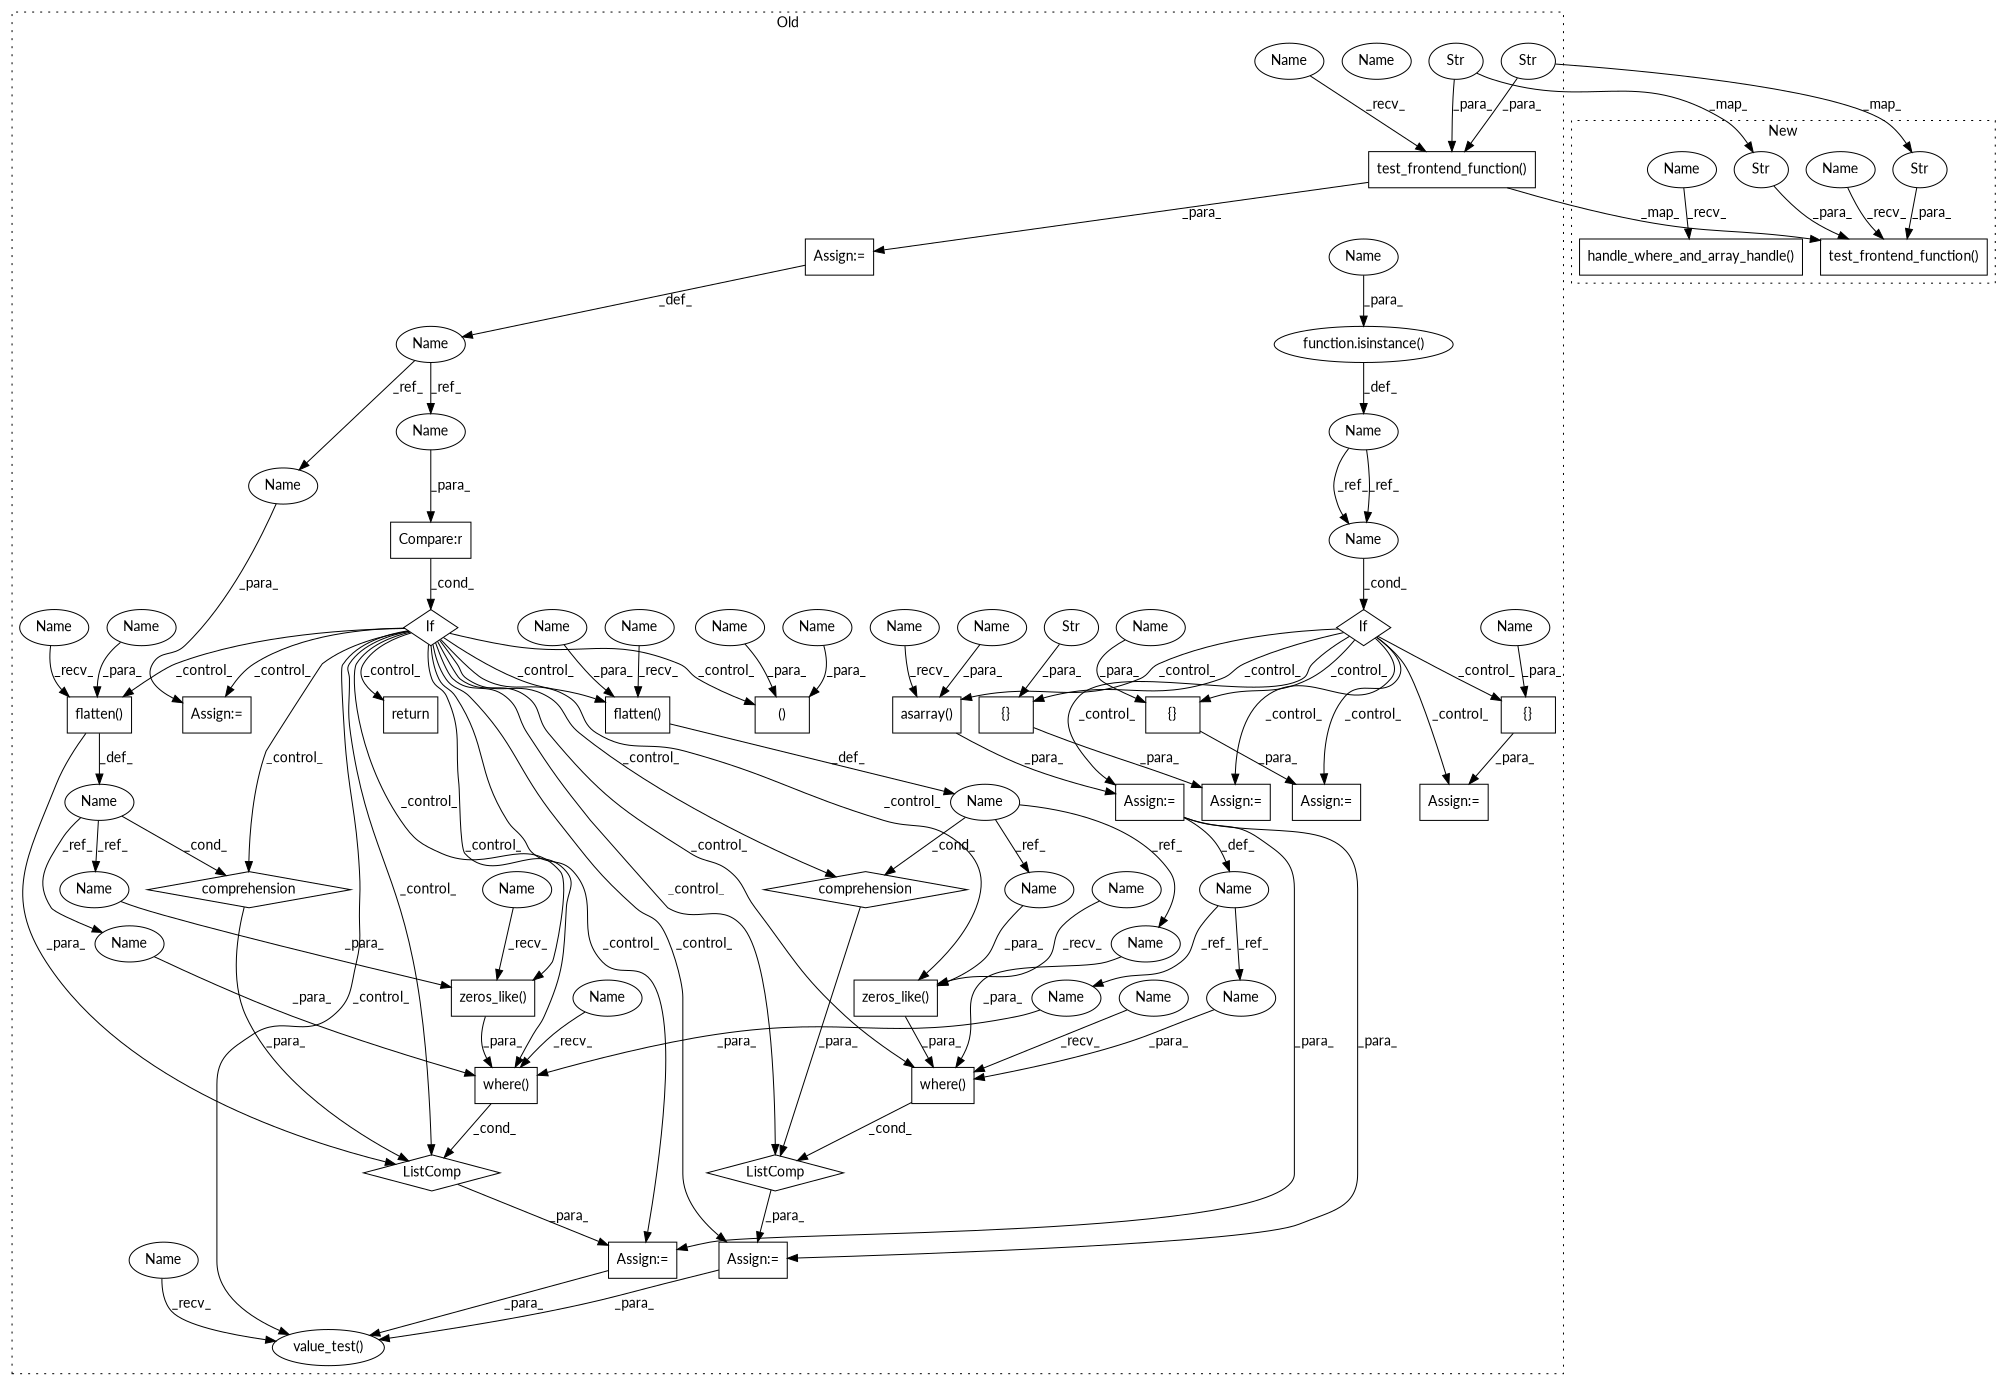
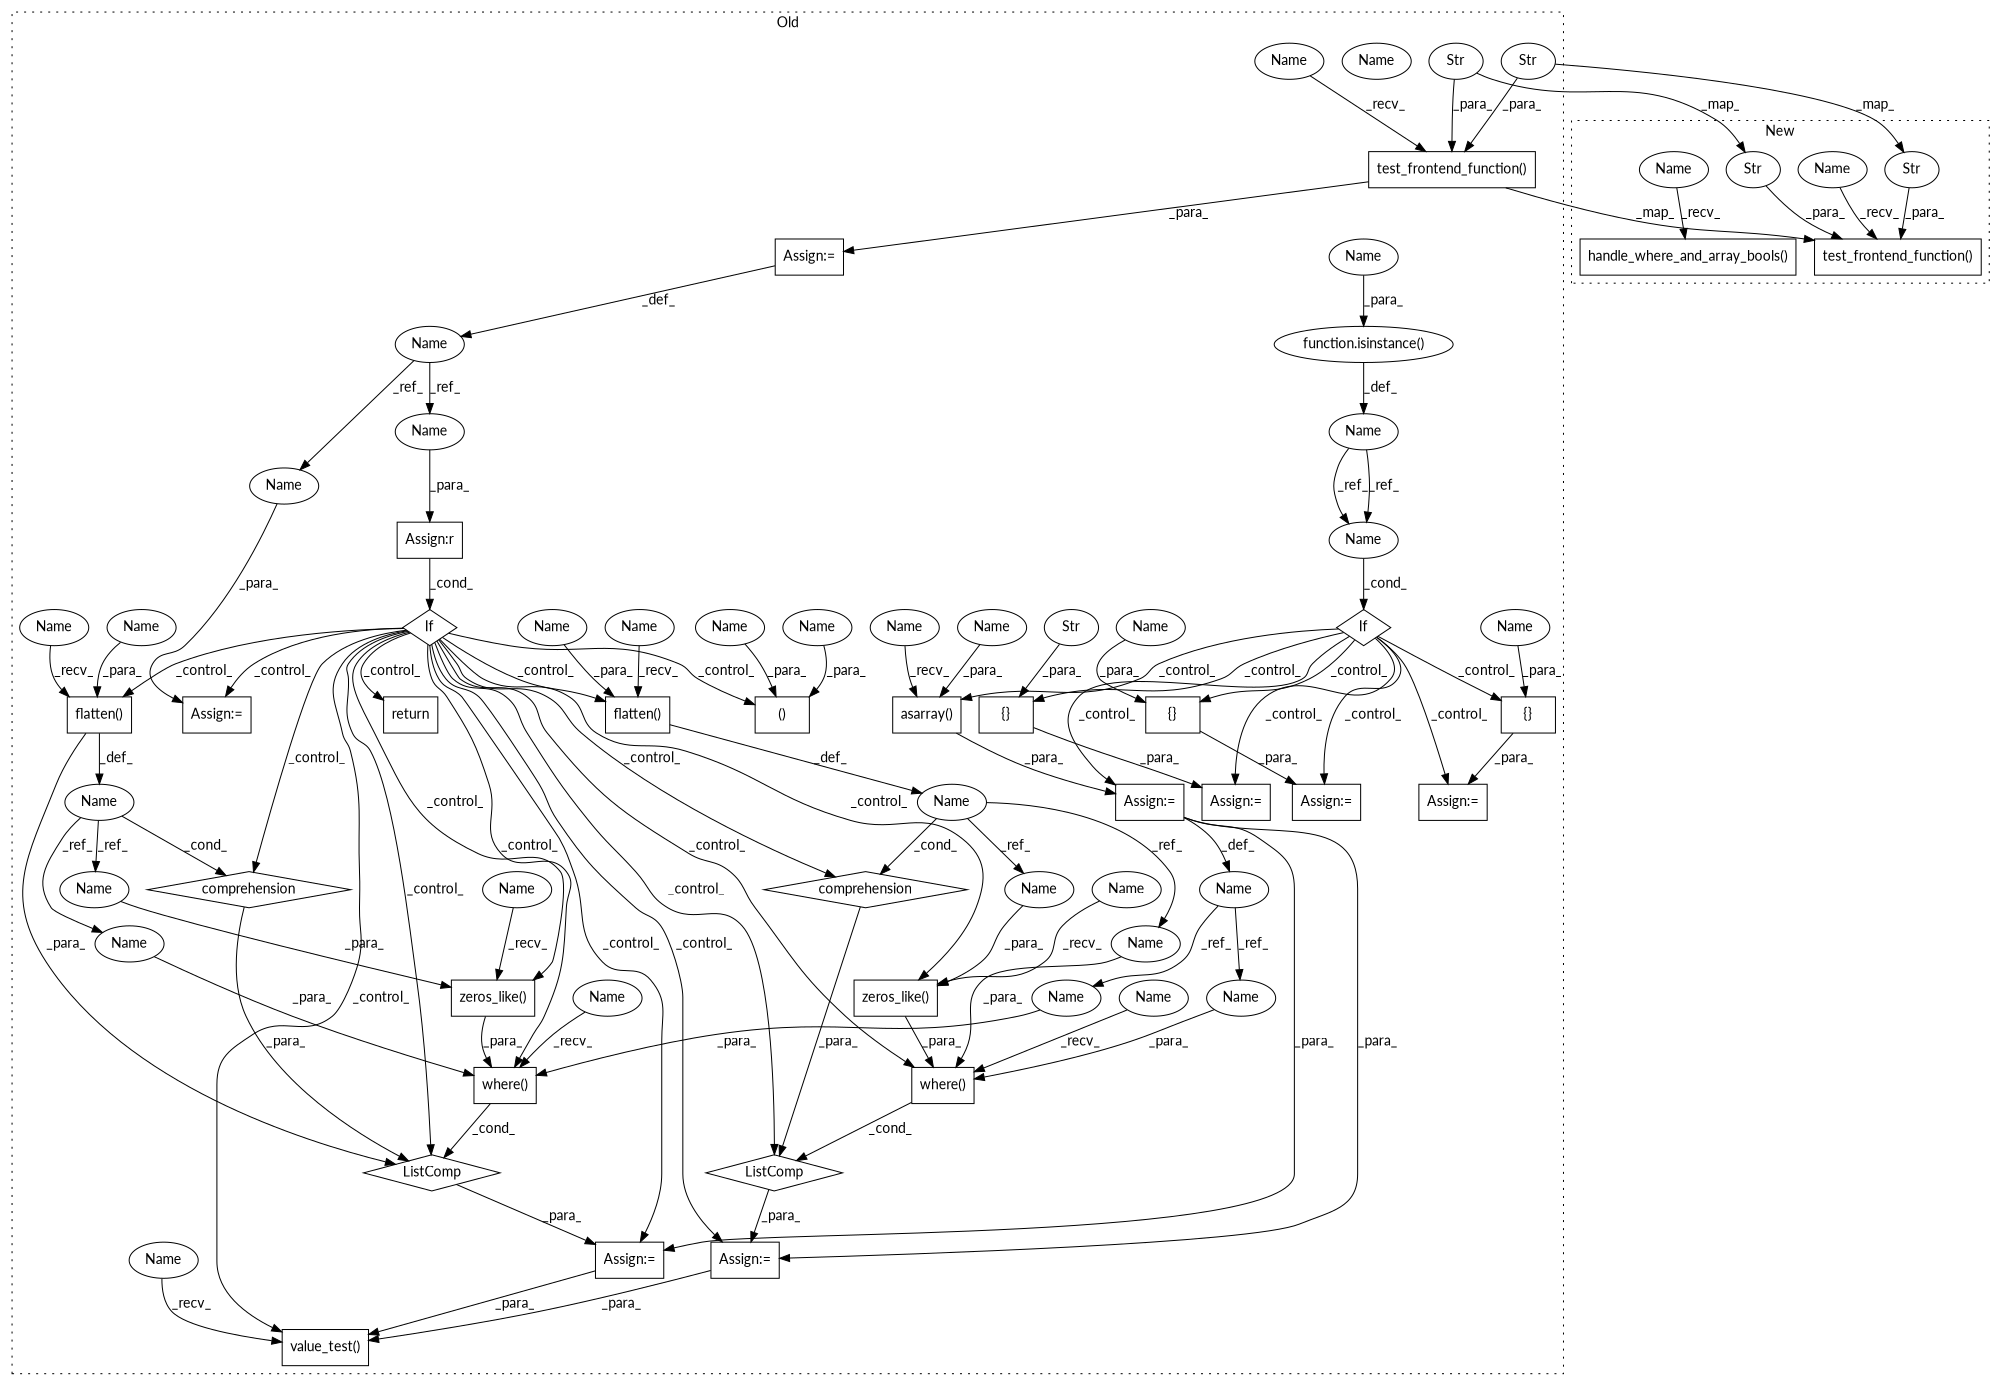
node "handle_where_and_array_handle()": label "handle_where_and_array_handle()" -> "handle_where_and_array_bools()"
node "Compare:r": label "Compare:r" -> "Assign:r"
node "value_test()": shape ellipse -> box
